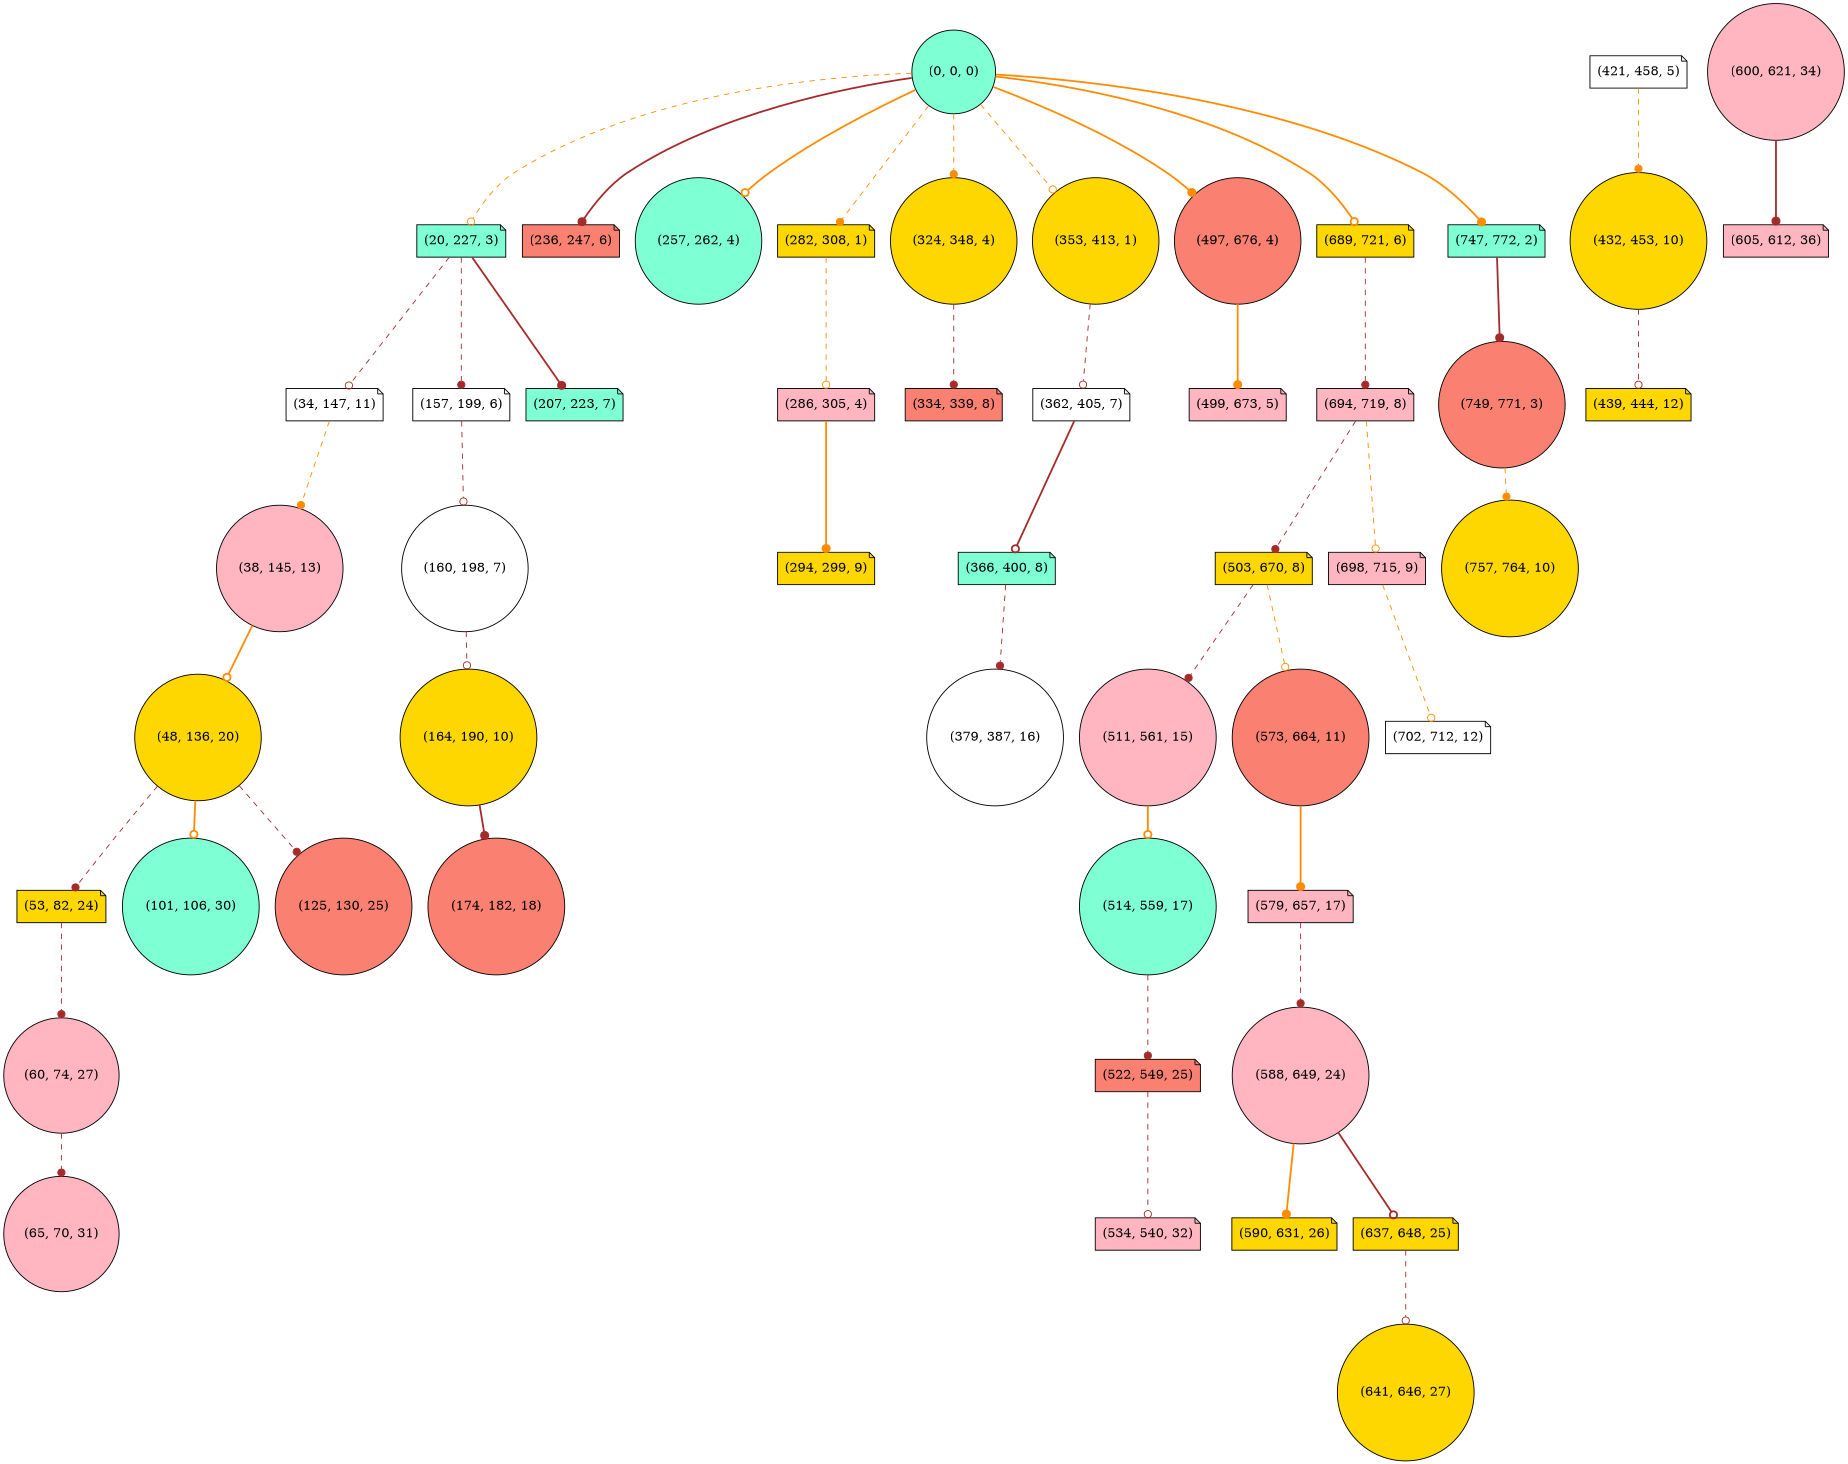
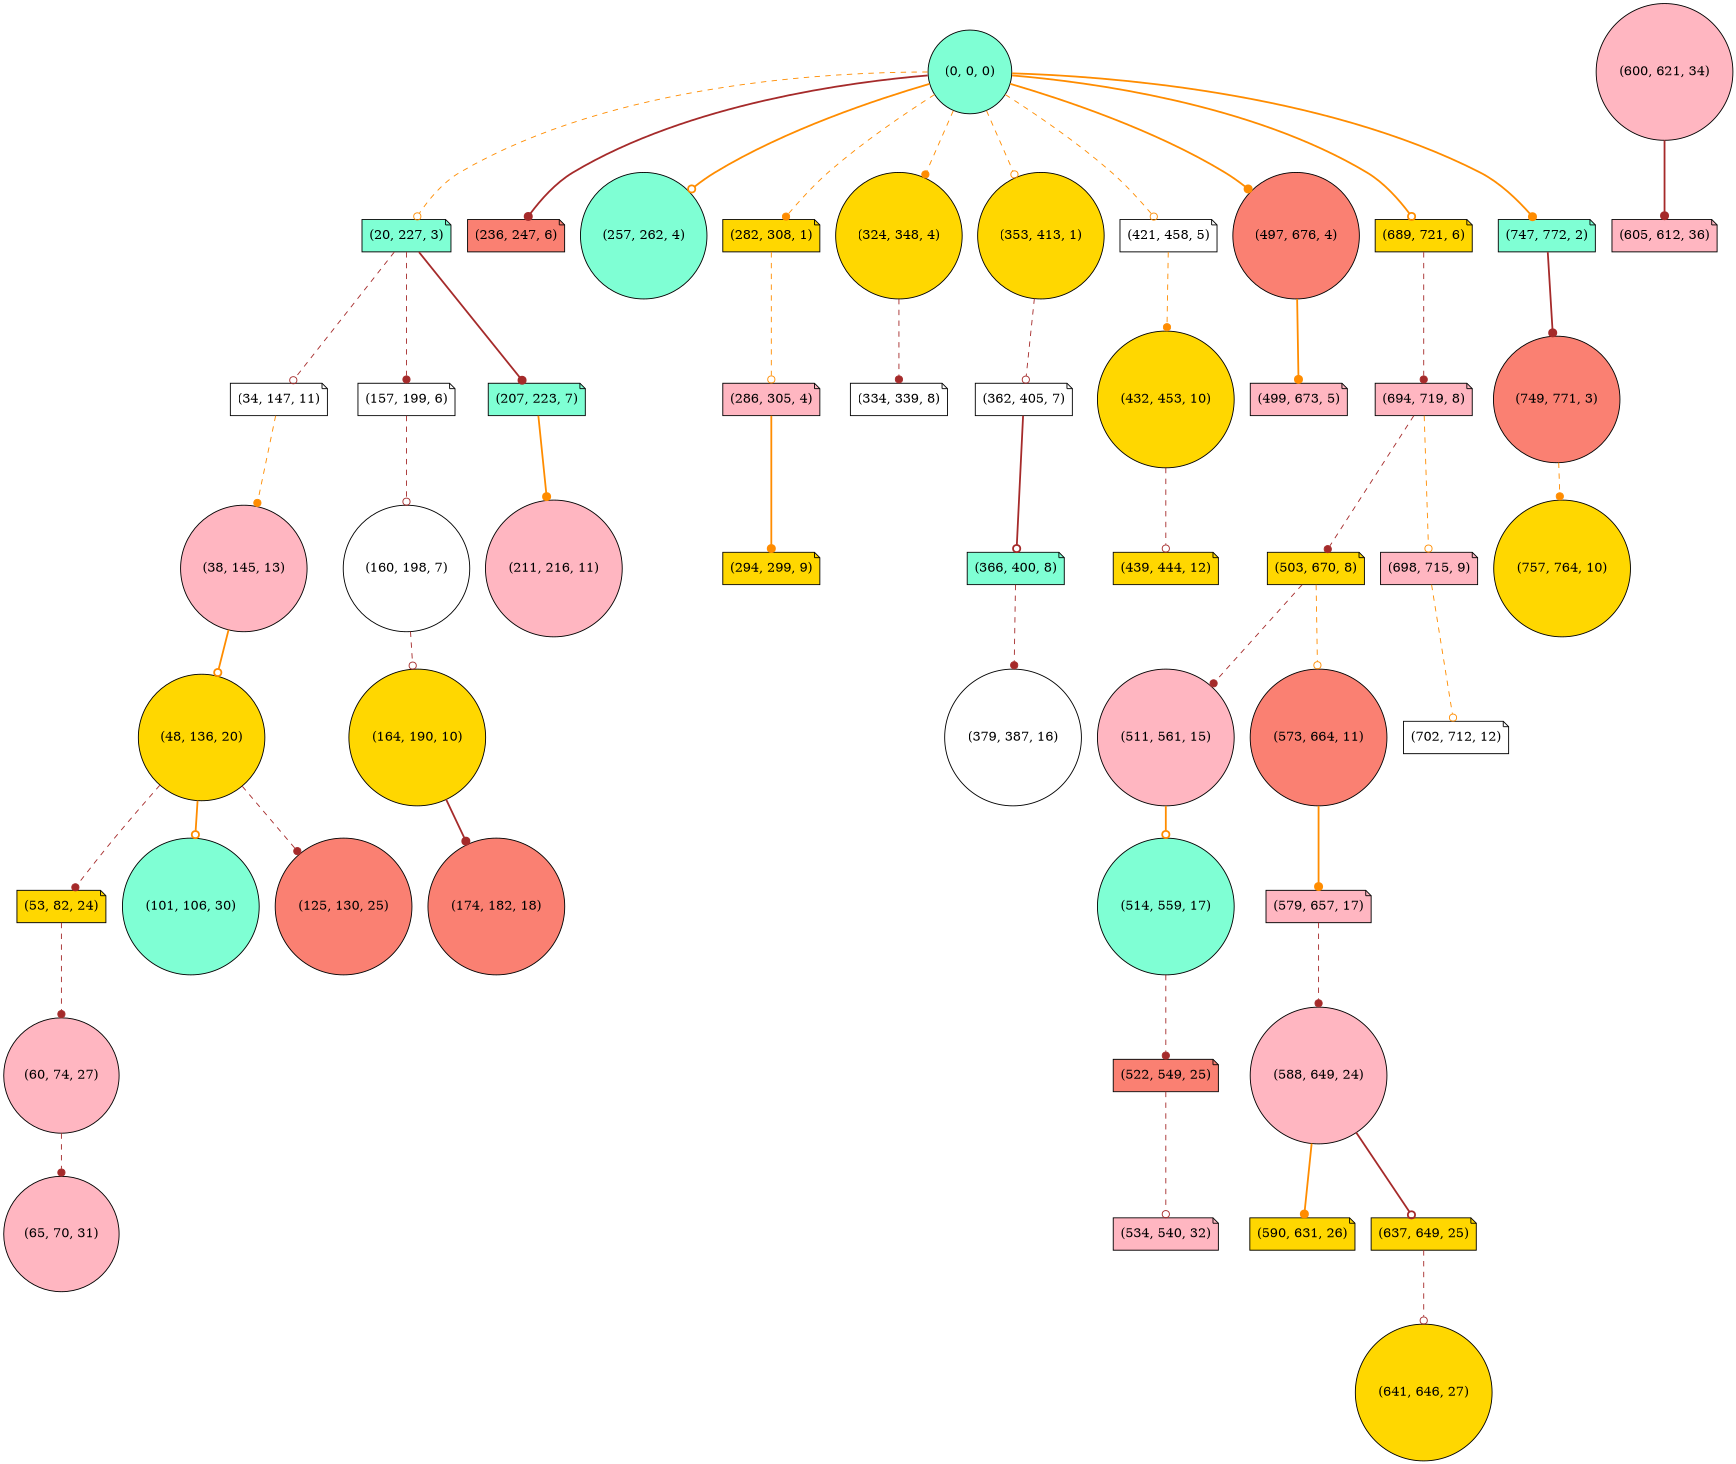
edge "(0, 0, 0)" -> "(421, 458, 5)": added
node "(334, 339, 8)": fillcolor salmon -> white
node "(211, 216, 11)": added
node "(637, 648, 25)": label "(637, 648, 25)" -> "(637, 649, 25)"
